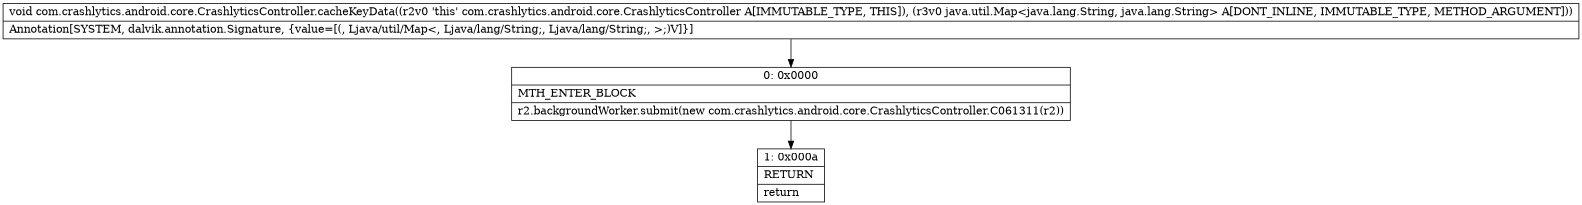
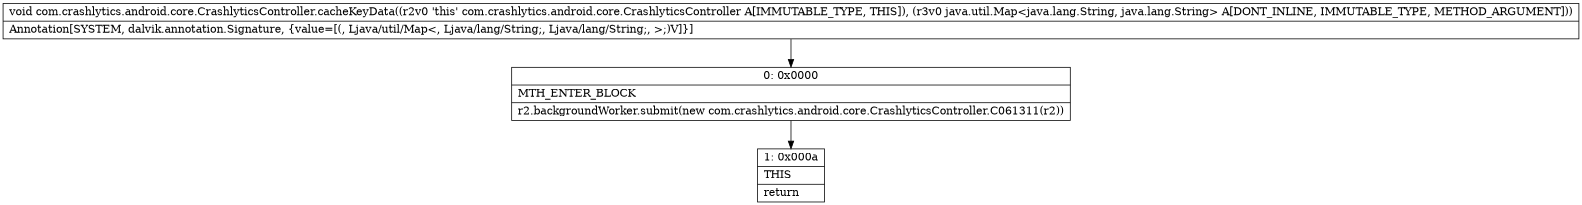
node "1: 0x000a": text "RETURN" -> "THIS"
